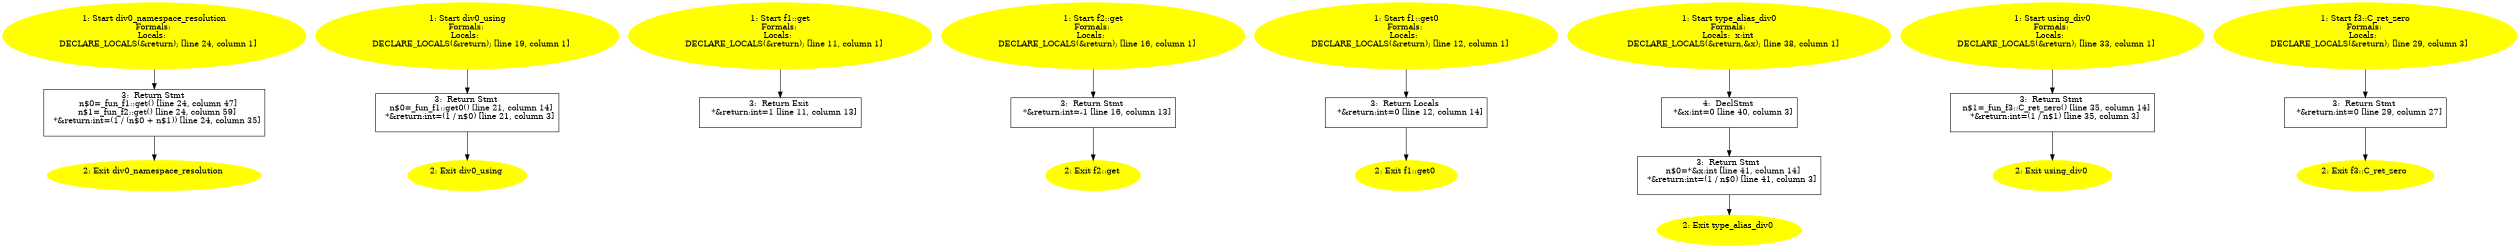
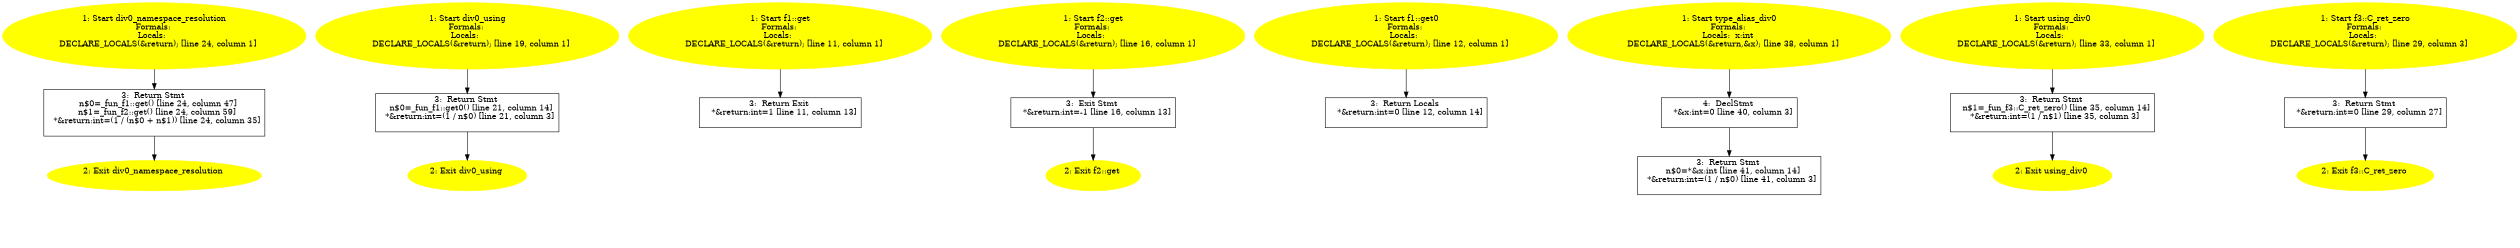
node "3:  Return Stmt *&return:int=-1 [line 16, column 13]": label "3:  Return Stmt *&return:int=-1 [line 16, column 13]" -> "3:  Exit Stmt *&return:int=-1 [line 16, column 13]"
node "2: Exit f1::get0": removed
node "2: Exit type_alias_div0": removed
